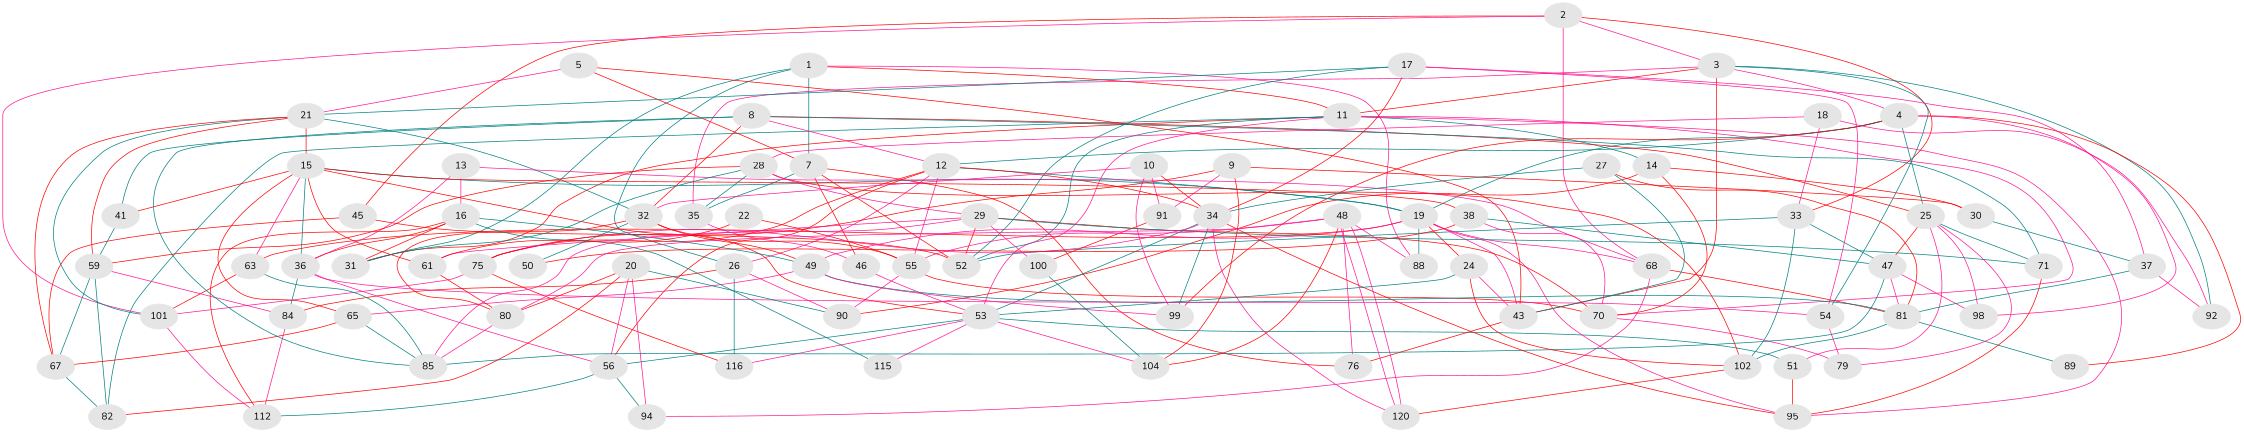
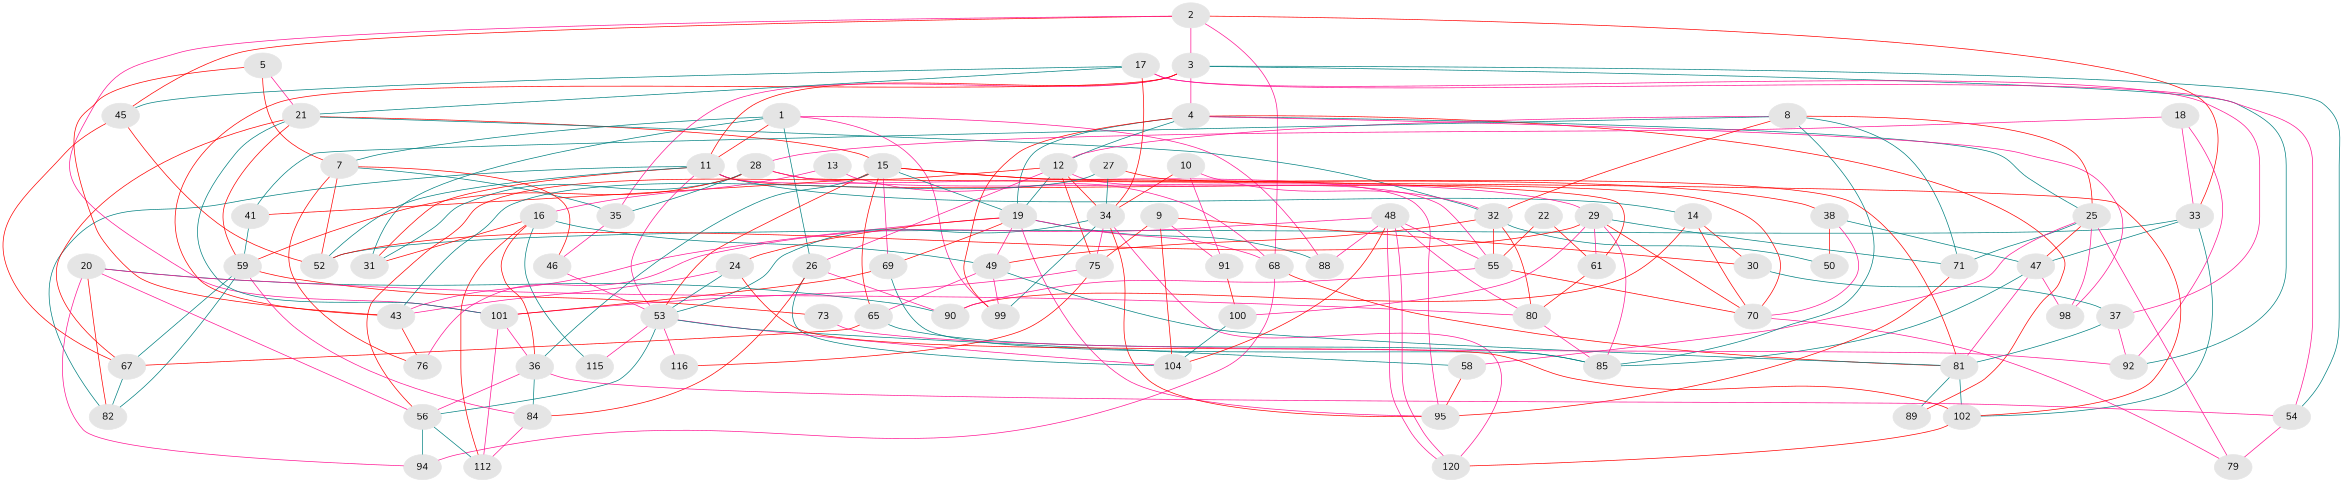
edge "17" -- "52": now "17" -- "45"
edge "11" -- "70": color deeppink -> red
edge "13" -- "36": now "101" -- "36"
edge "10" -- "99": now "1" -- "99"
node "63": label "63" -> "69"
edge "20" -- "80": color red -> deeppink
edge "26" -- "116": now "26" -- "104"
node "73": added
node "51": label "51" -> "58"
